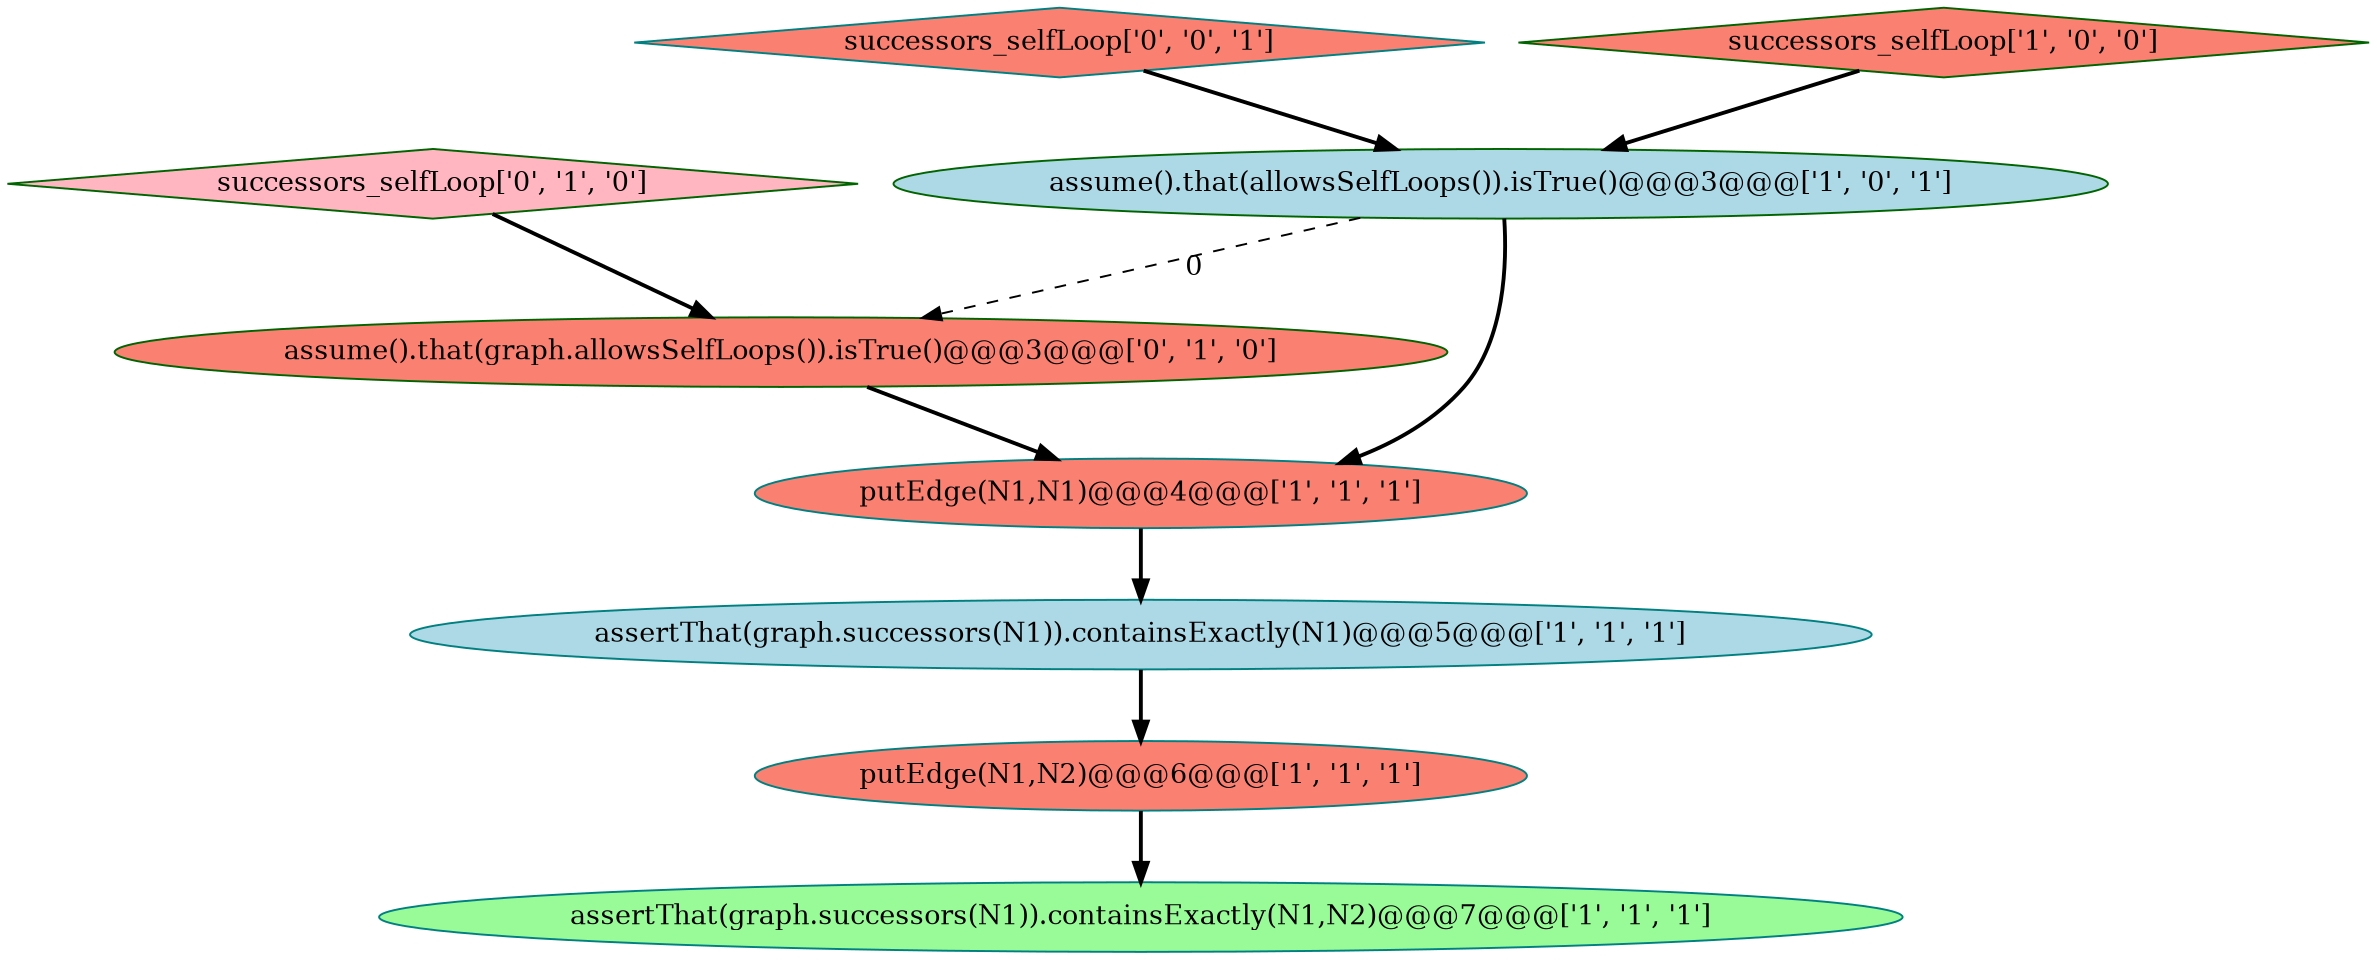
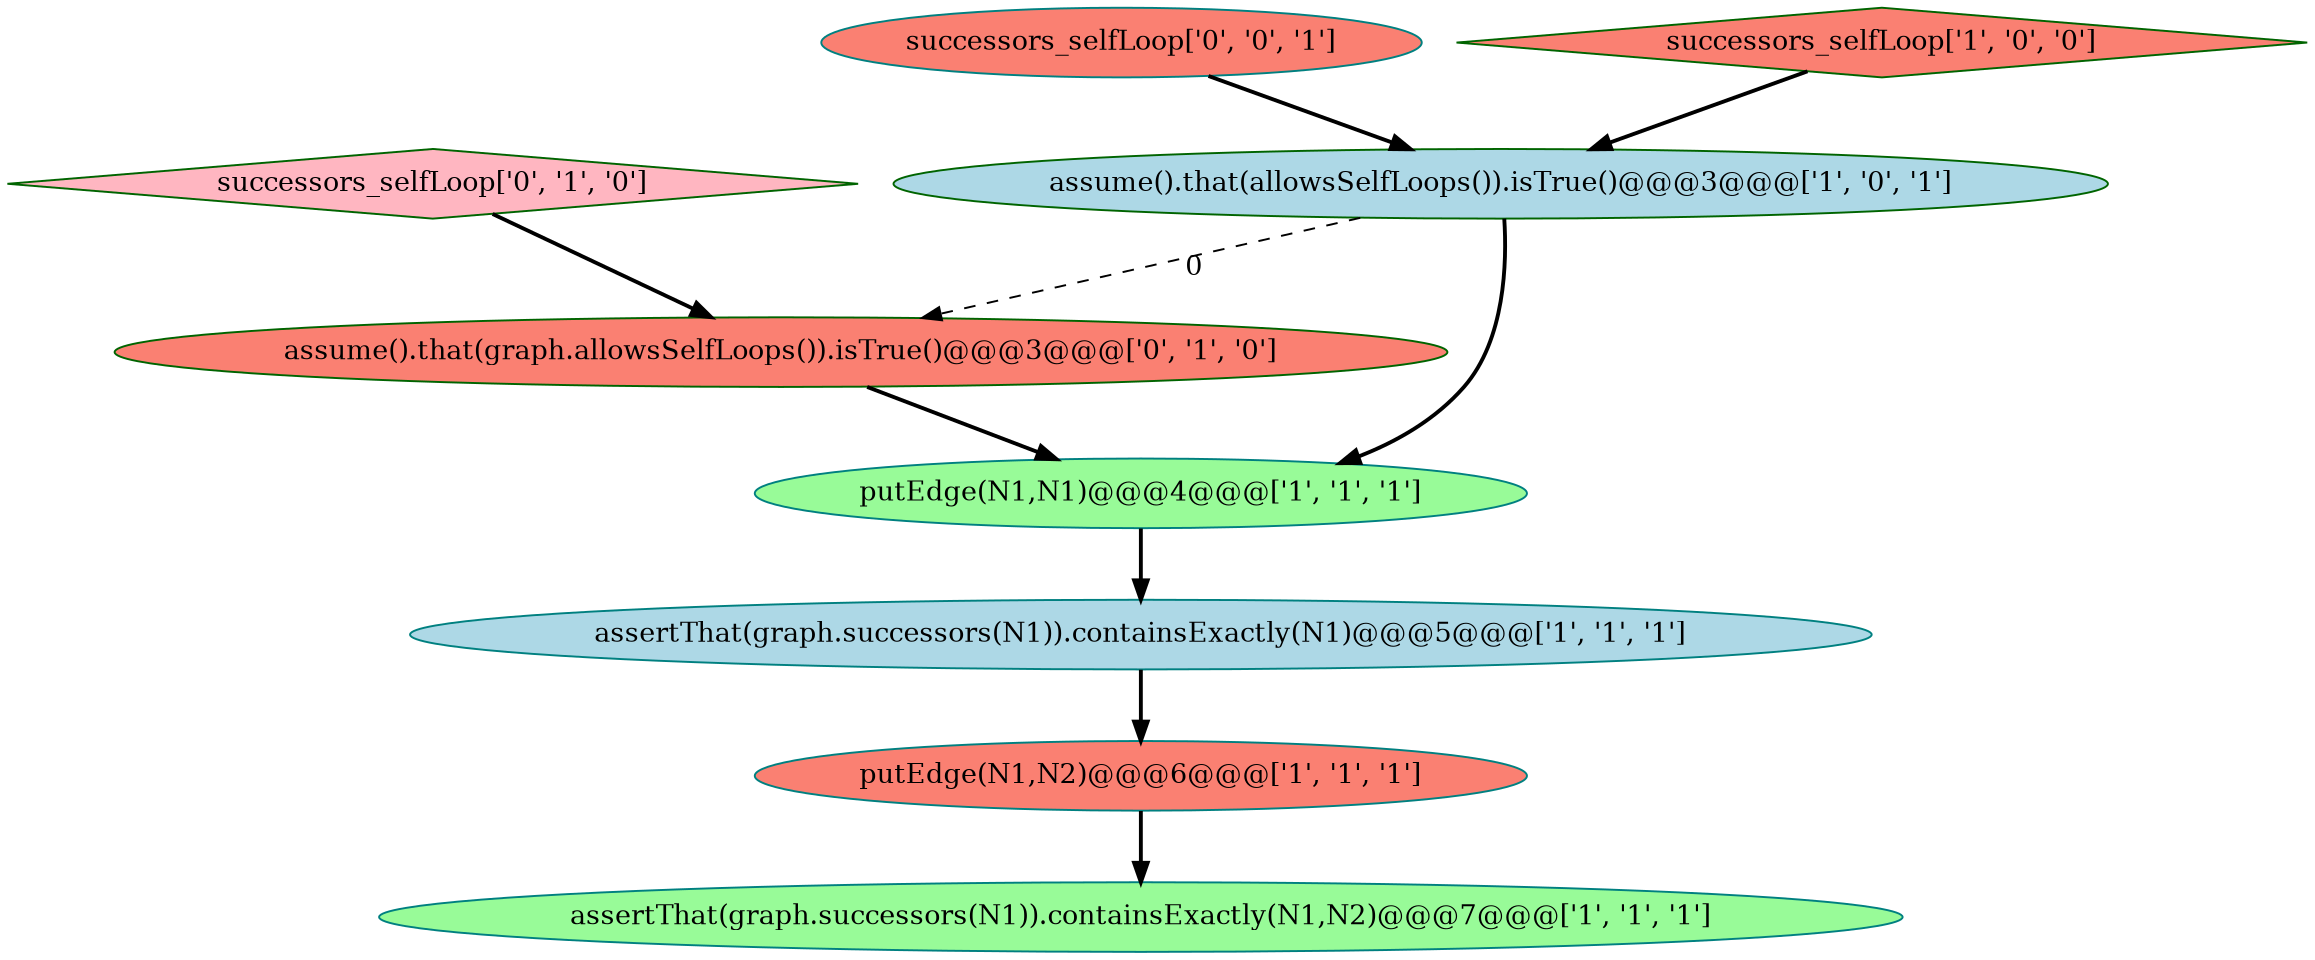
node "successors_selfLoop['0', '0', '1']": shape diamond -> ellipse
node "putEdge(N1,N1)@@@4@@@['1', '1', '1']": fillcolor salmon -> palegreen
